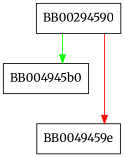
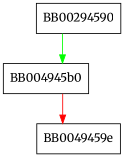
edge "BB00294590" -> "BB0049459e": now "BB004945b0" -> "BB0049459e"
